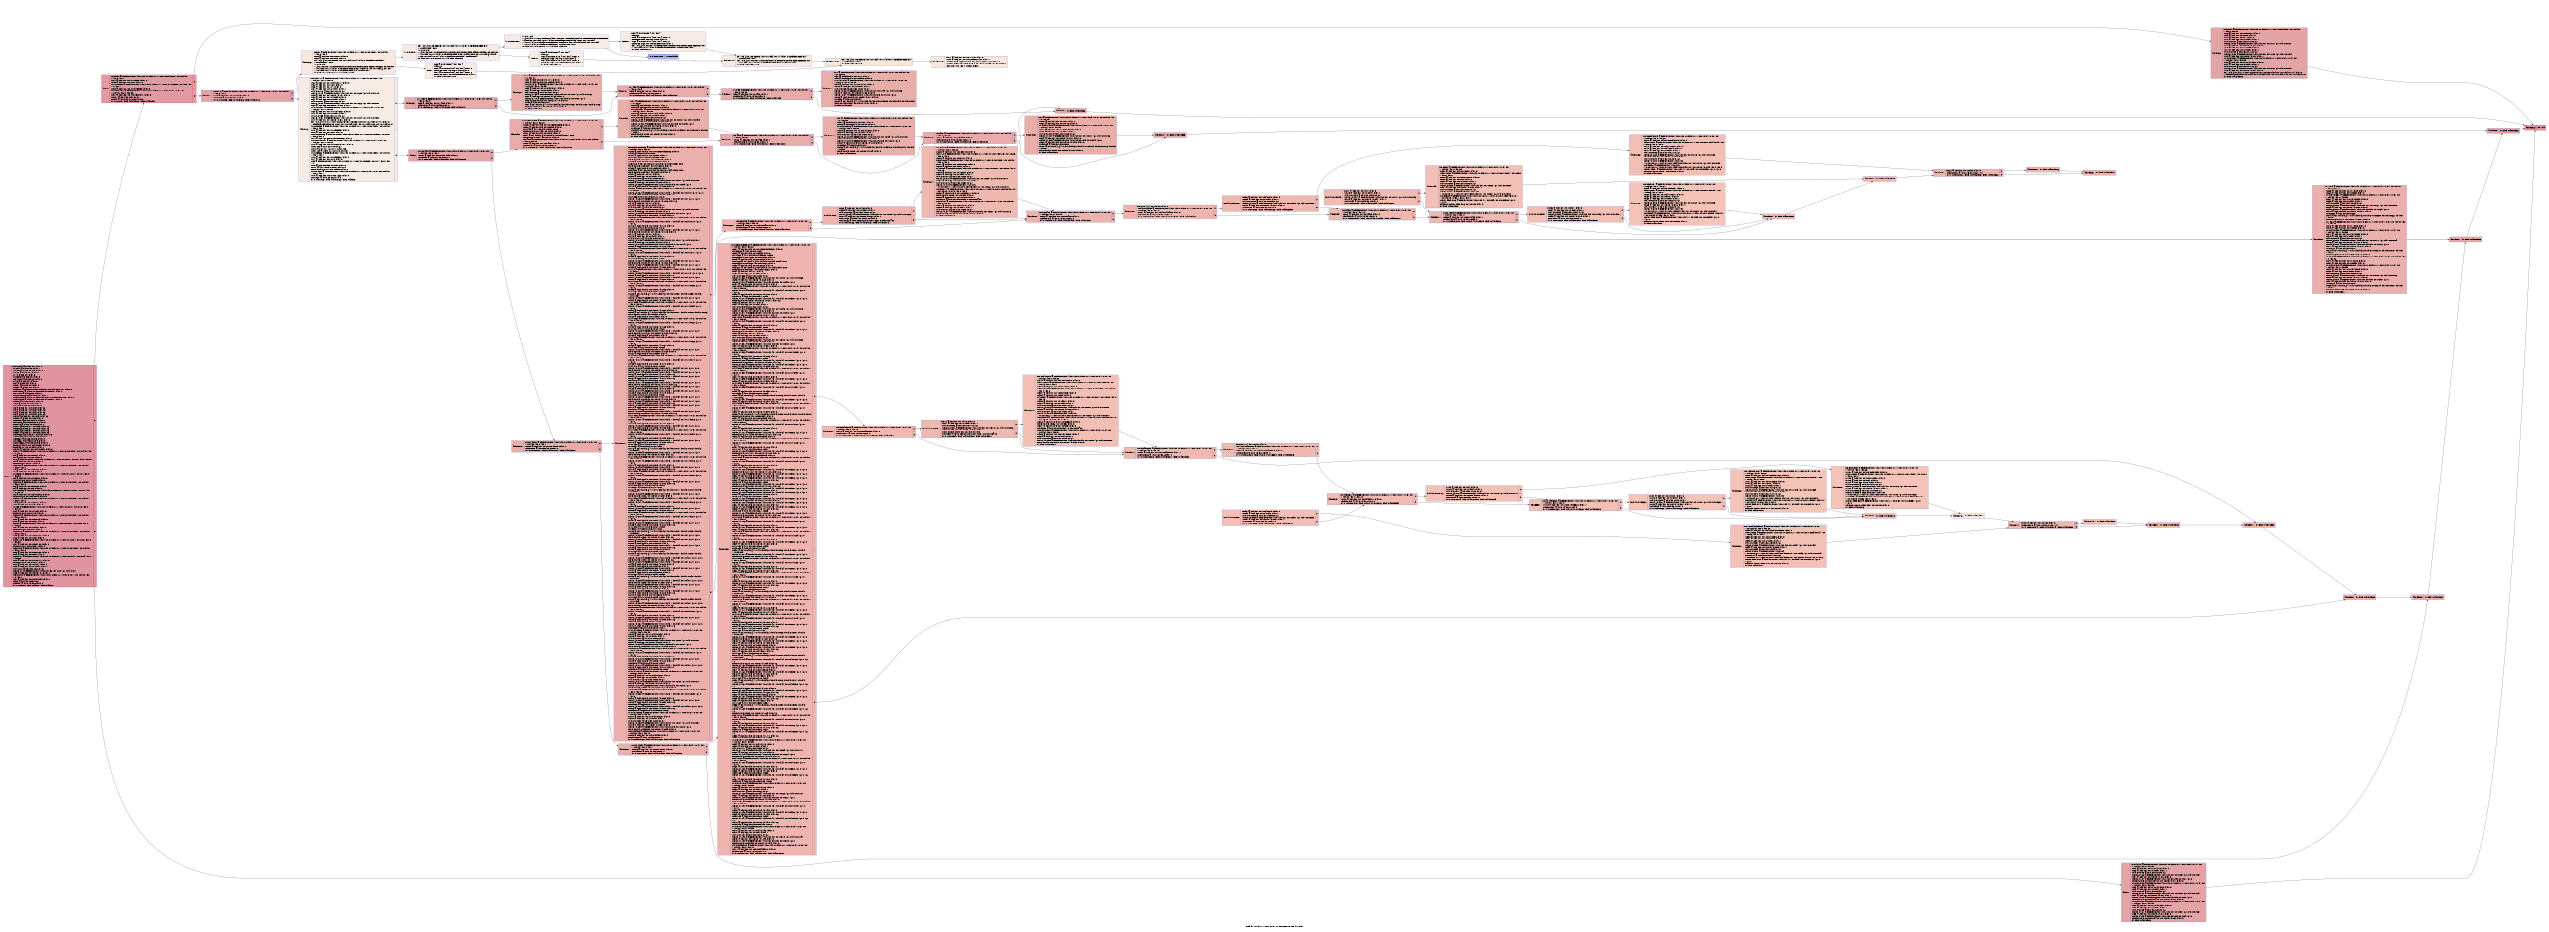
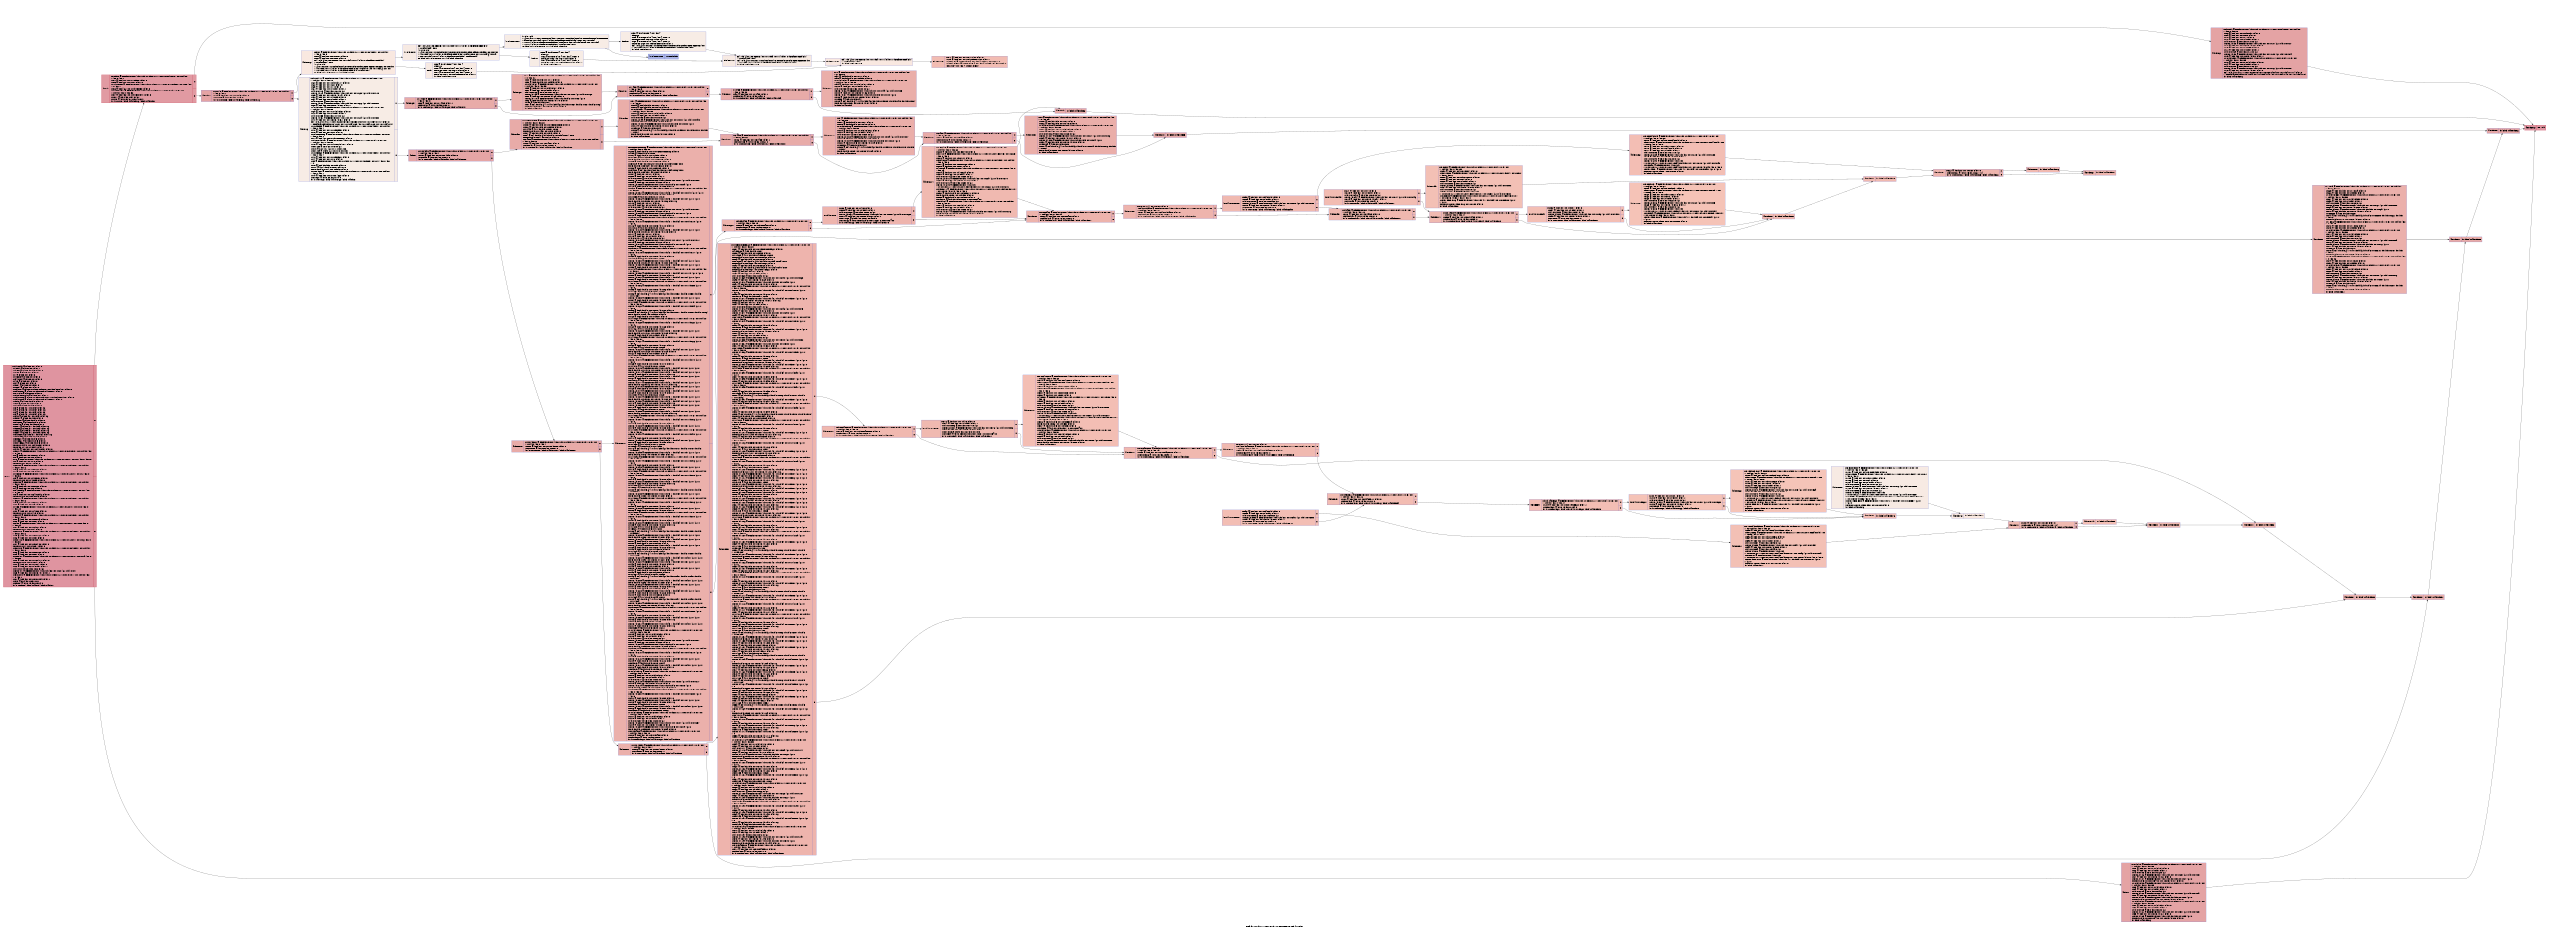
node "eh.resume:": fillcolor #f1ccb870 -> #e1675170
node "if.then550:": fillcolor #e8765c70 -> #eed0c070
node "land.lhs.true546:": removed
